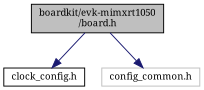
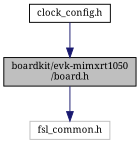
edge "boardkit/evk-mimxrt1050 /board.h" -> "clock_config.h": reversed
node "config_common.h": label "config_common.h" -> "fsl_common.h"
